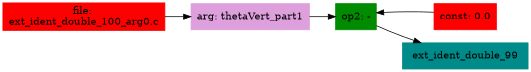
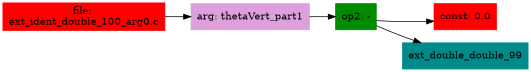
edge "const: 0.0" -> "op2: -": reversed
node "ext_ident_double_99": label "ext_ident_double_99" -> "ext_double_double_99"
